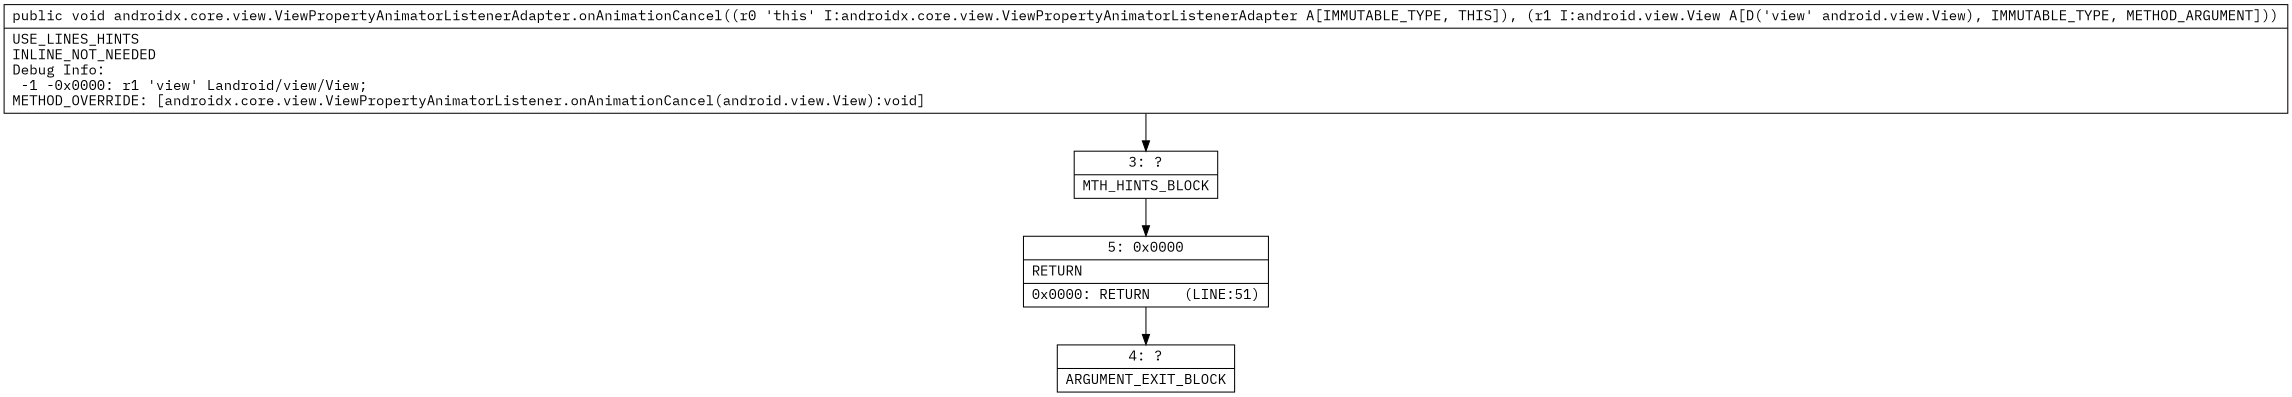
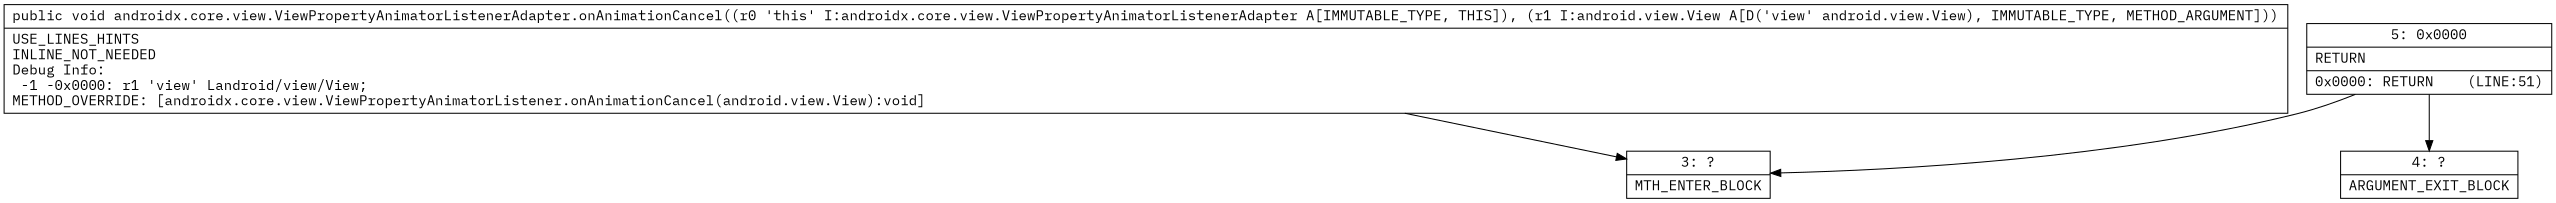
node "3: ?": text "MTH_HINTS_BLOCK" -> "MTH_ENTER_BLOCK"
edge "3: ?" -> "5: 0x0000": reversed
